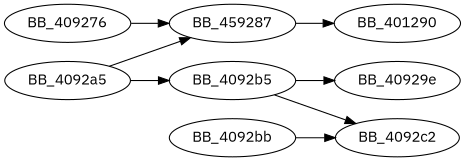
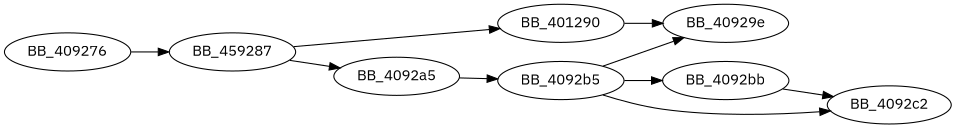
edge "BB_401290" -> "BB_40929e": added
edge "BB_4092a5" -> "BB_459287": reversed
edge "BB_4092b5" -> "BB_4092bb": added
